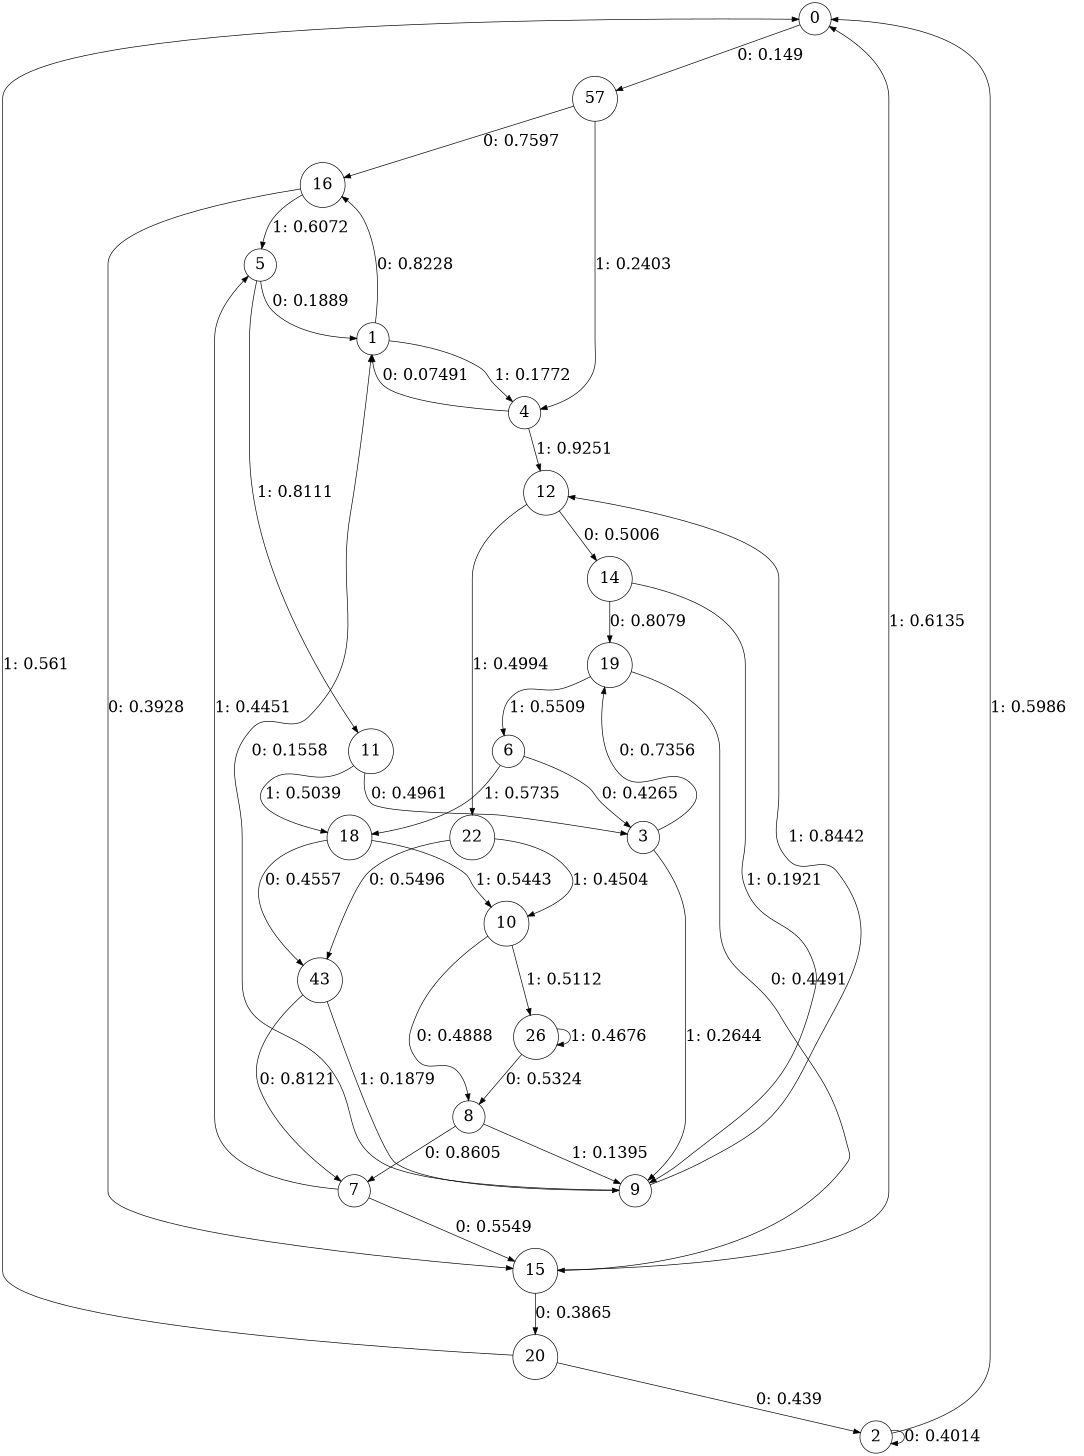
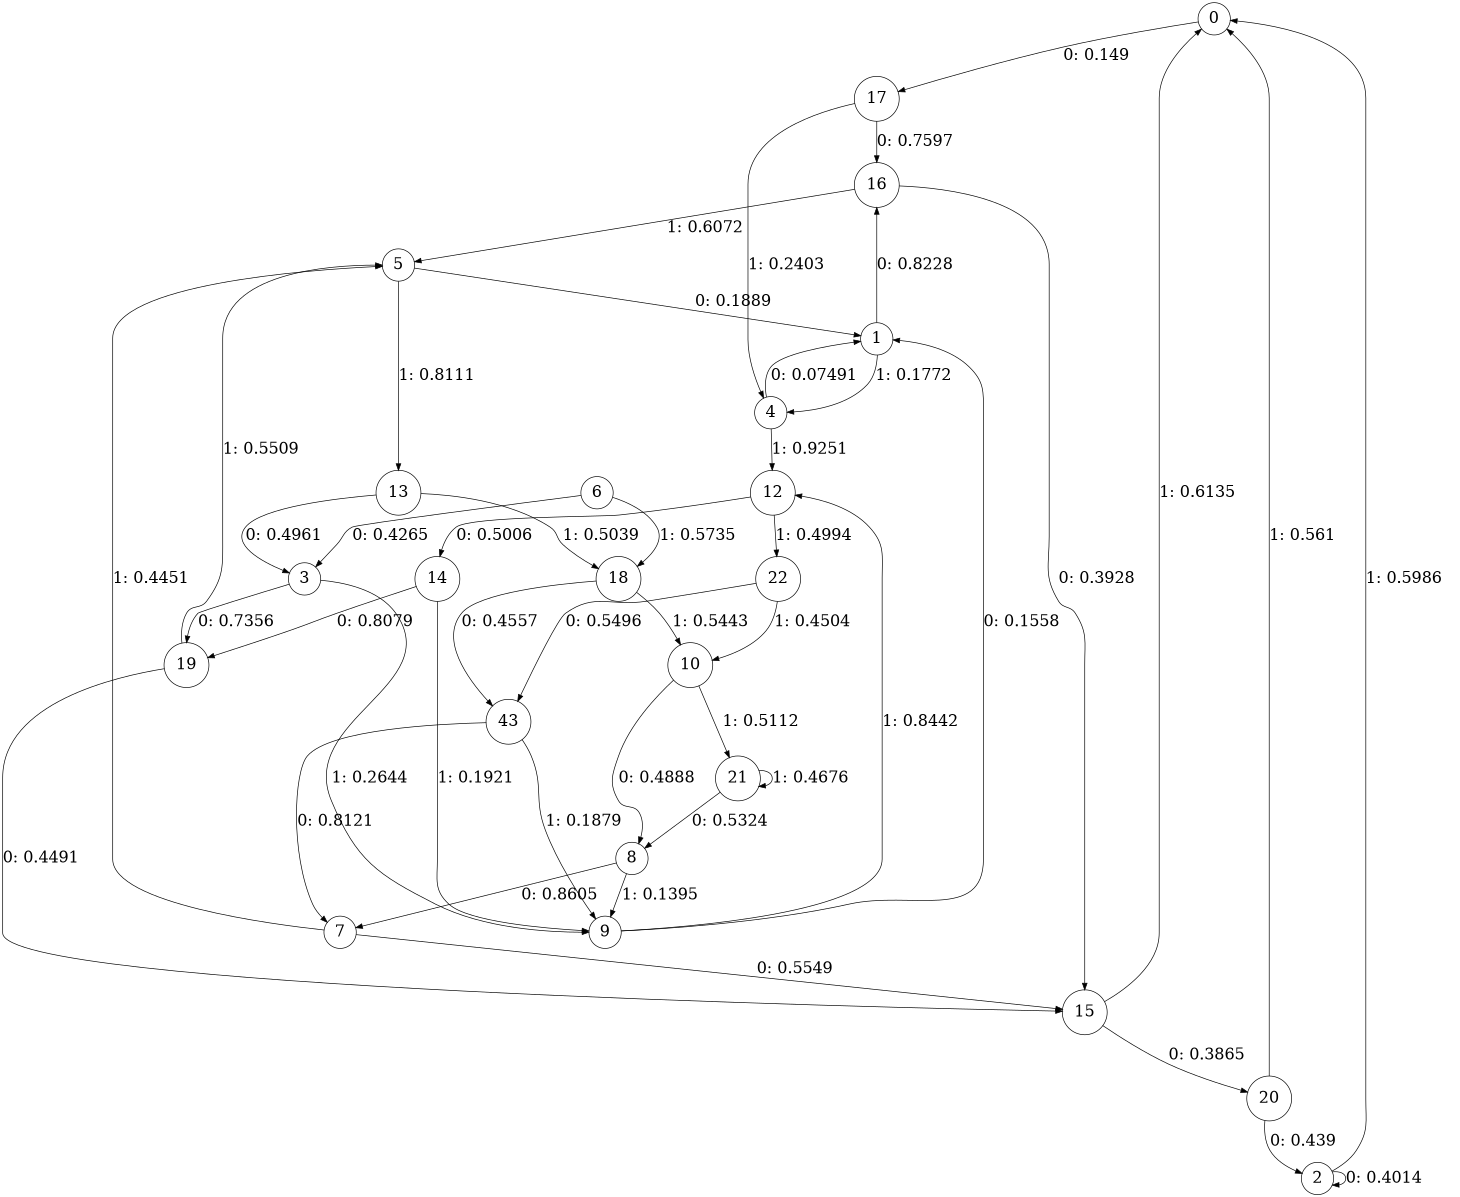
node "57": label "57" -> "17"
edge "19" -> "6": now "19" -> "5"
node "11": label "11" -> "13"
node "26": label "26" -> "21"
